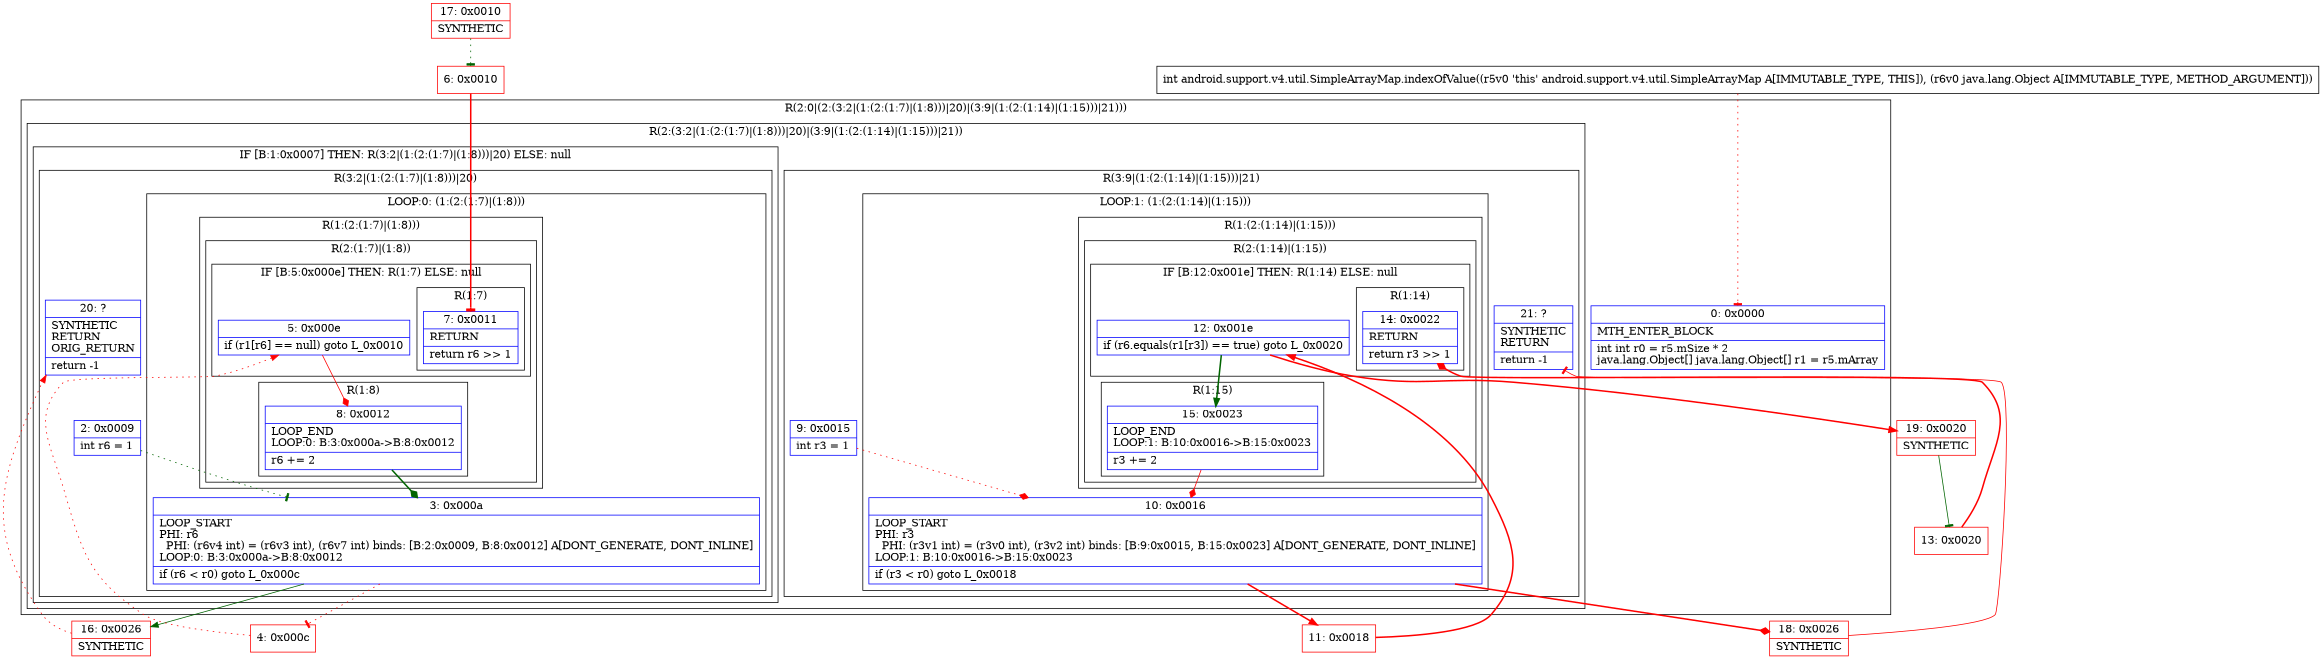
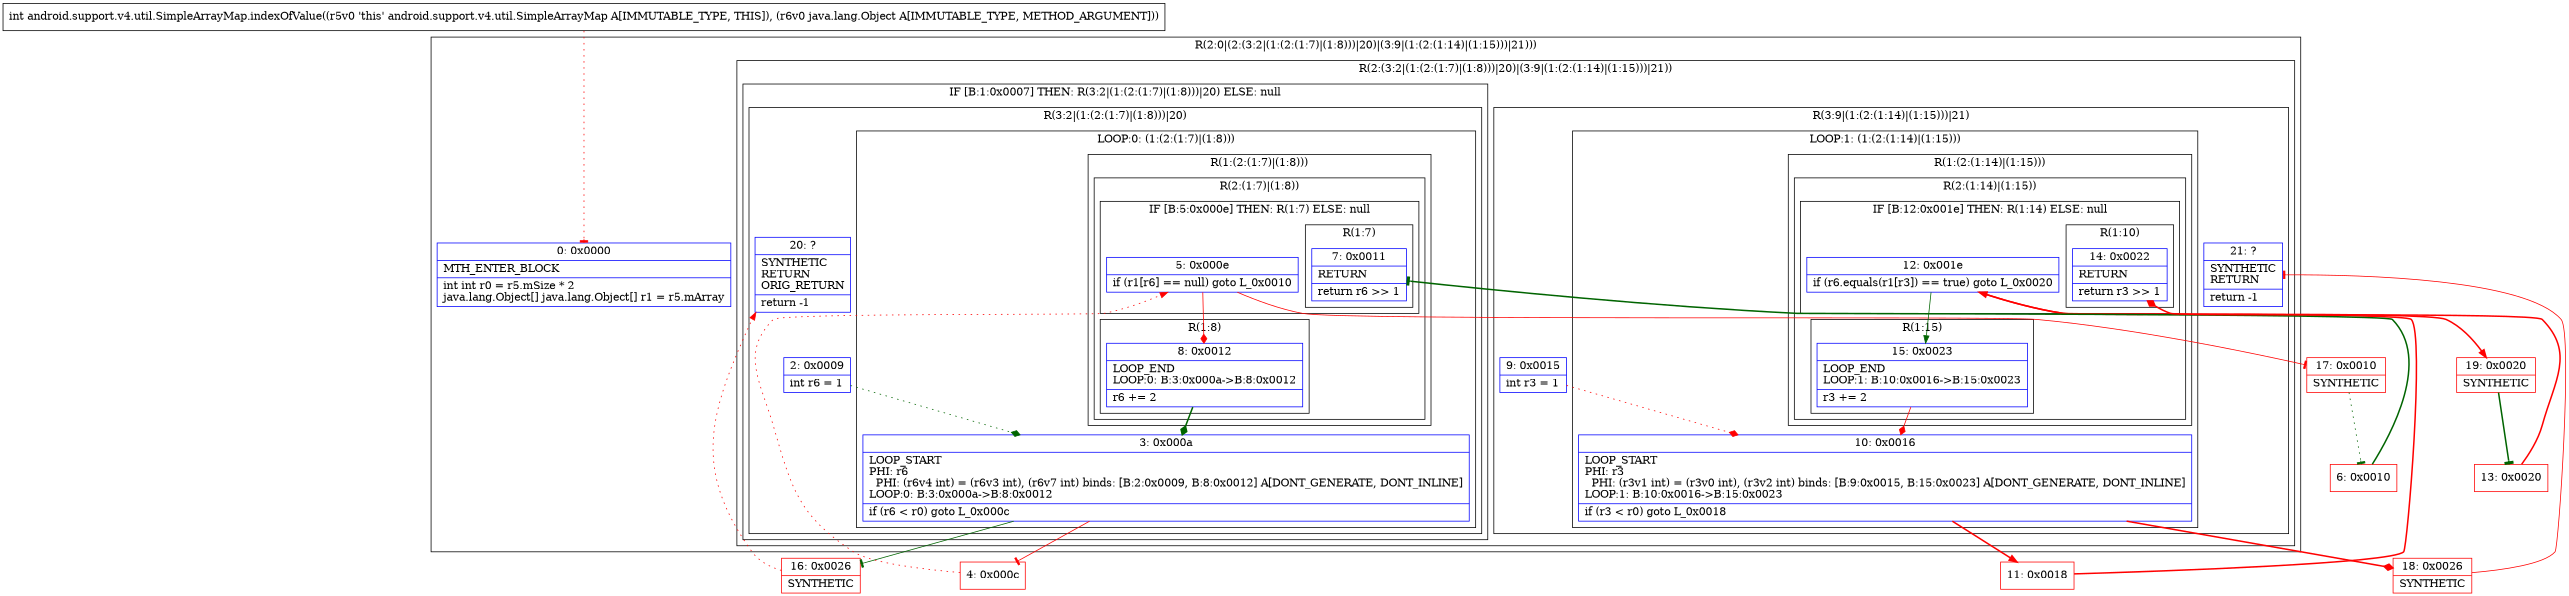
edge "6: 0x0010" -> "7: 0x0011": color red -> darkgreen
cluster "R(1:14)": label "R(1:14)" -> "R(1:10)"
edge "5: 0x000e" -> "17: 0x0010": added
edge "12: 0x001e" -> "15: 0x0023": style bold -> solid
edge "2: 0x0009" -> "3: 0x000a": arrowhead tee -> diamond
edge "19: 0x0020" -> "13: 0x0020": style solid -> bold
edge "3: 0x000a" -> "4: 0x000c": style dotted -> solid
edge "3: 0x000a" -> "16: 0x0026": arrowhead normal -> tee
